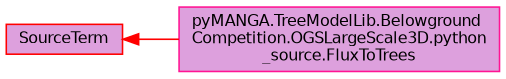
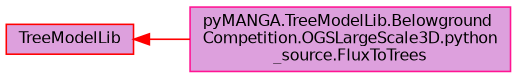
node "SourceTerm": label "SourceTerm" -> "TreeModelLib"
